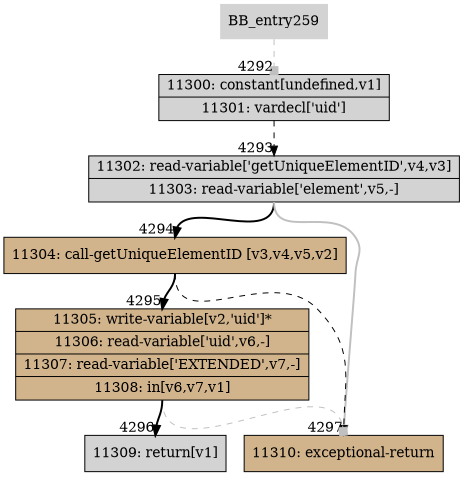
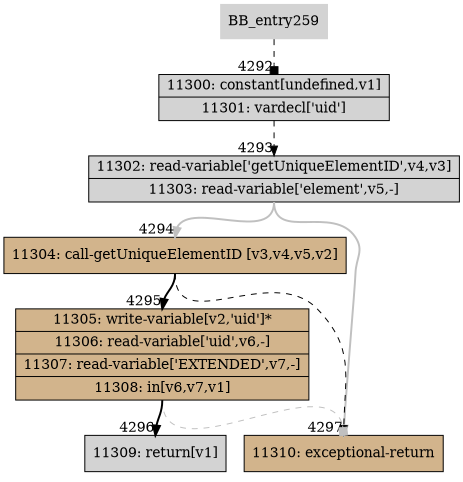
edge "BB_entry259" -> "11300: constant[undefined,v1]": color gray -> black
edge "11302: read-variable['getUniqueElementID',v4,v3]" -> "11304: call-getUniqueElementID [v3,v4,v5,v2]": color black -> gray
